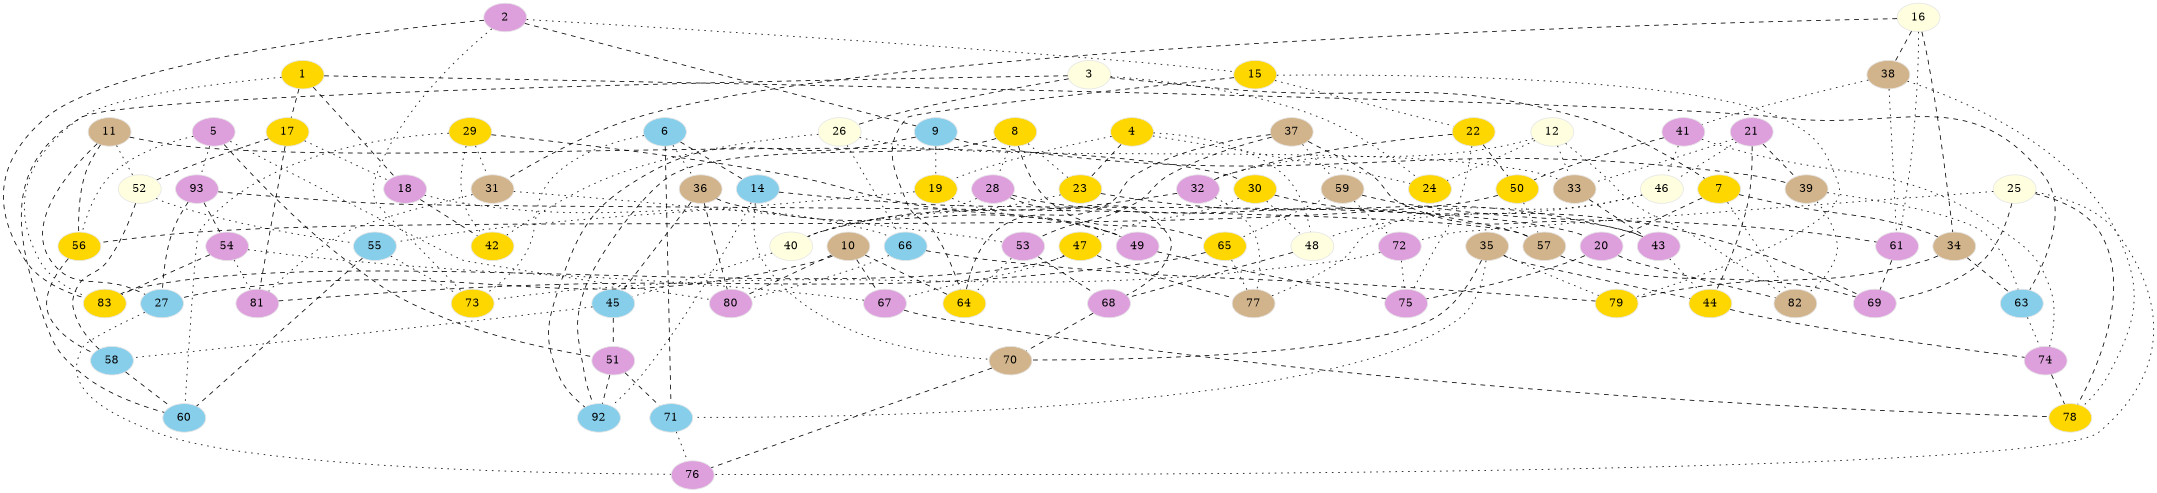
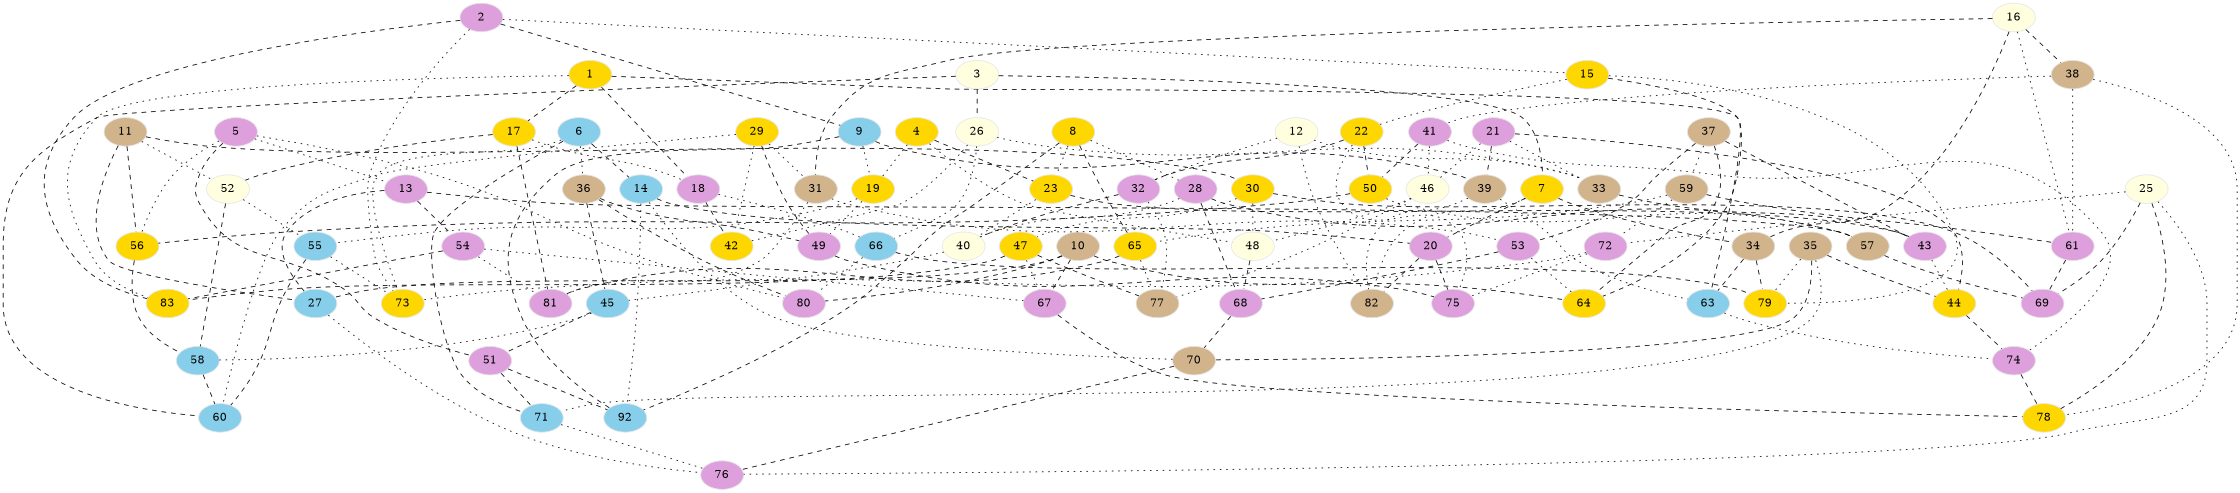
node "93": label "93" -> "13"
node "24": removed
